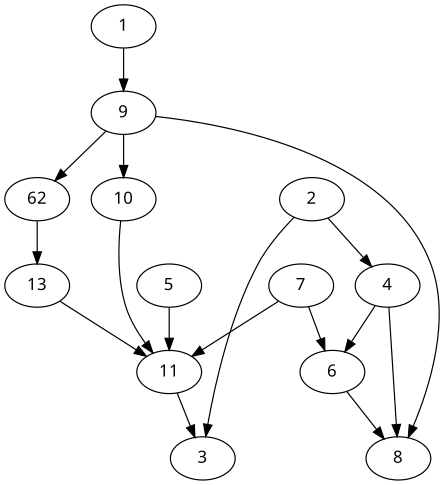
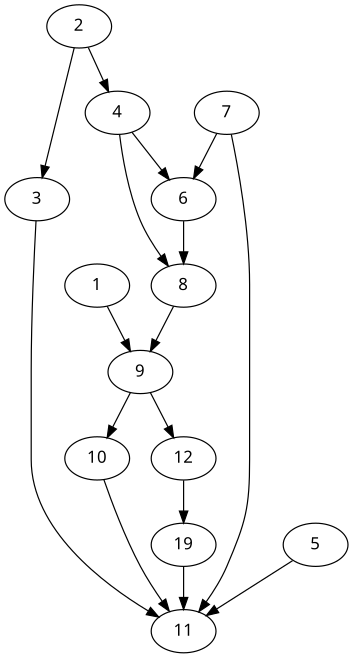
node "62": label "62" -> "12"
edge "9" -> "8": reversed
node "13": label "13" -> "19"
edge "11" -> "3": reversed
